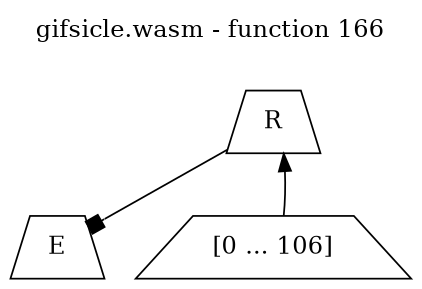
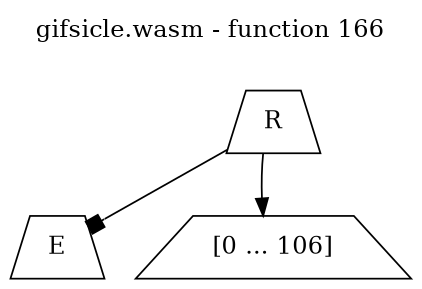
edge "[0 ... 106]" -> "R": reversed
